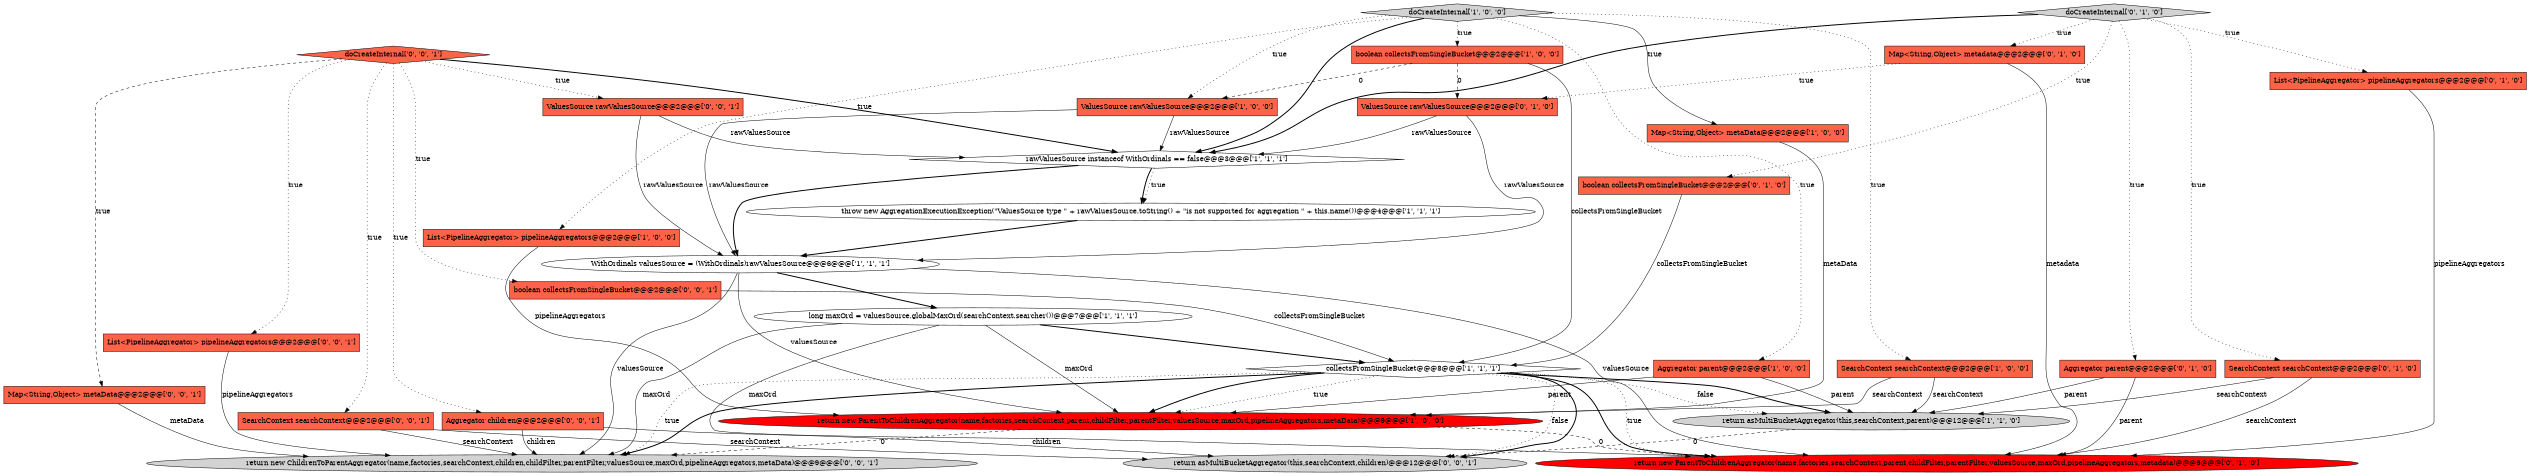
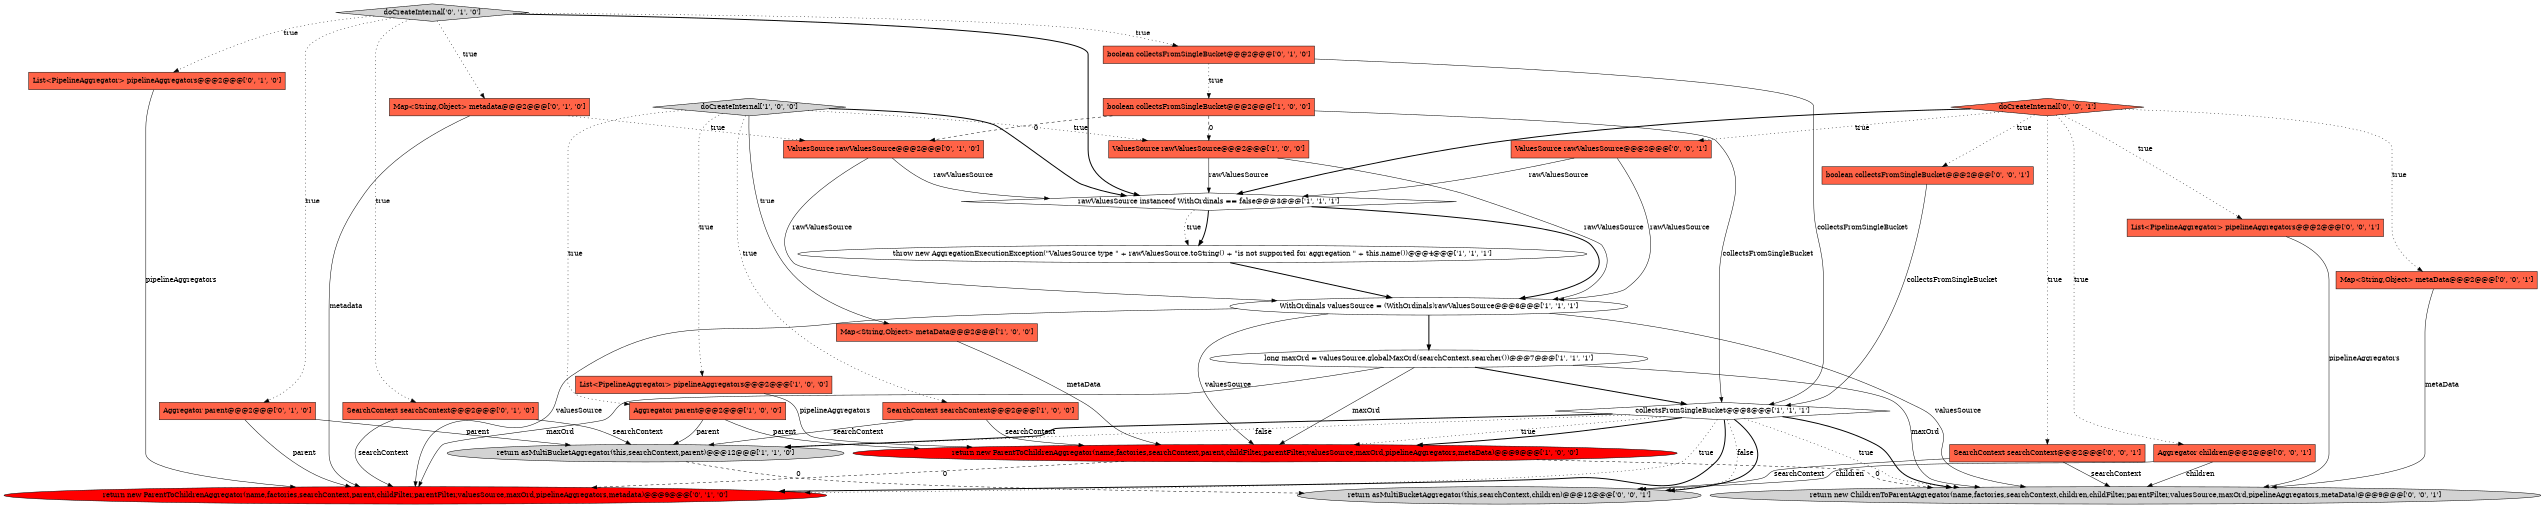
edge "doCreateInternal['1', '0', '0']" -> "boolean collectsFromSingleBucket@@@2@@@['1', '0', '0']": now "boolean collectsFromSingleBucket@@@2@@@['0', '1', '0']" -> "boolean collectsFromSingleBucket@@@2@@@['1', '0', '0']"
edge "doCreateInternal['0', '0', '1']" -> "Map<String,Object> metaData@@@2@@@['0', '0', '1']": style dashed -> dotted
